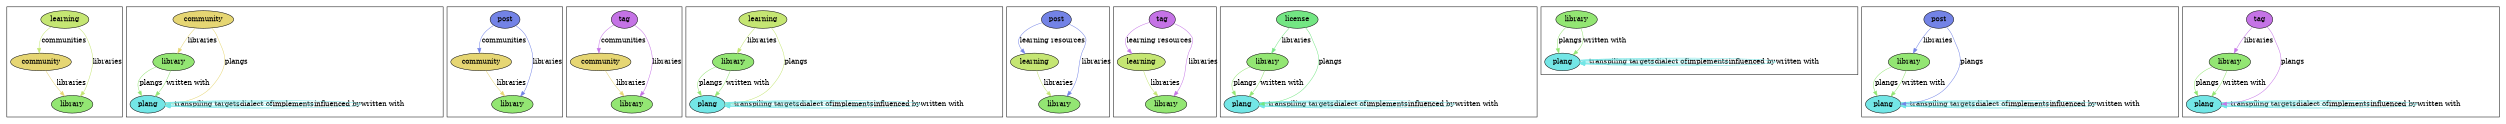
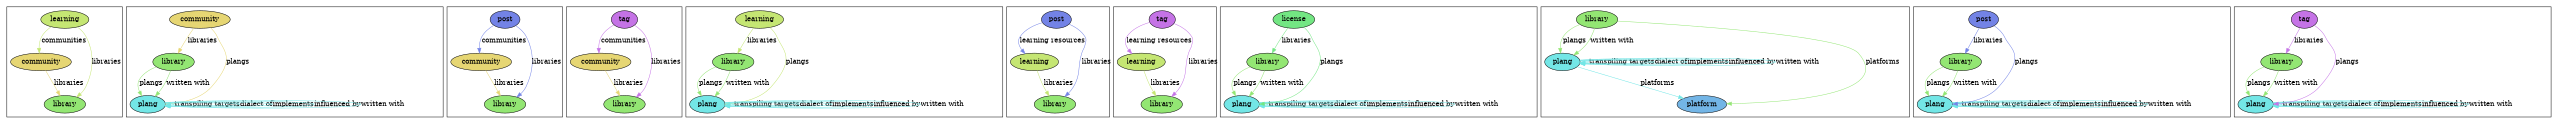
node "platform": added
